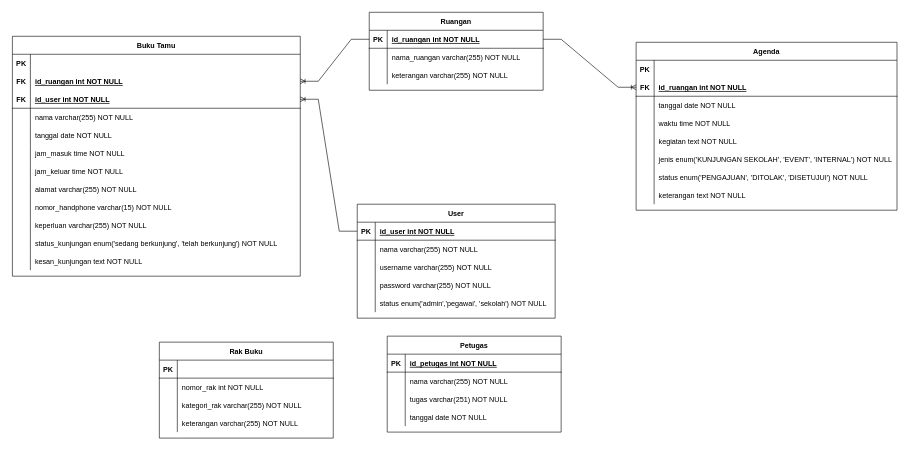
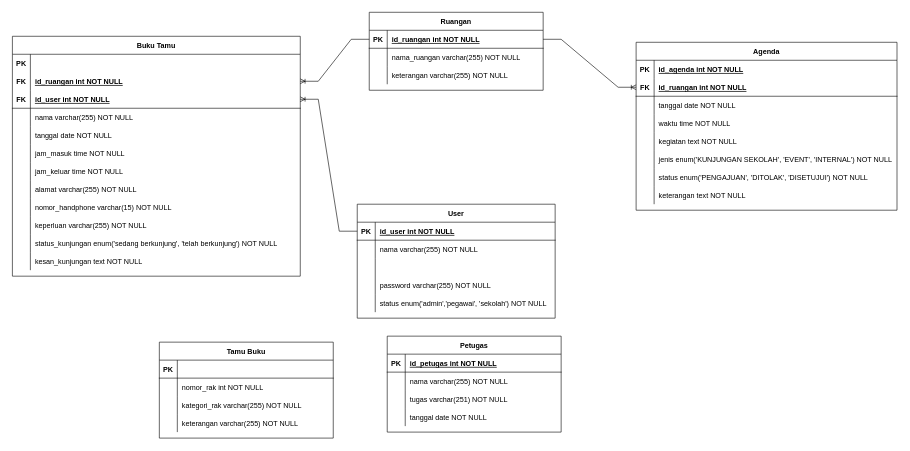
node "id_agenda int NOT NULL": added
node "username varchar(255) NOT NULL": removed
node "Rak Buku": label "Rak Buku" -> "Tamu Buku"
